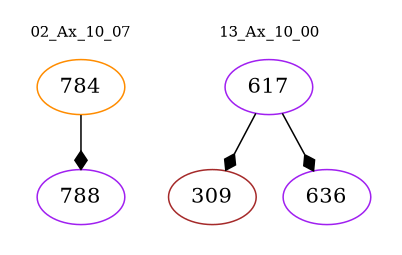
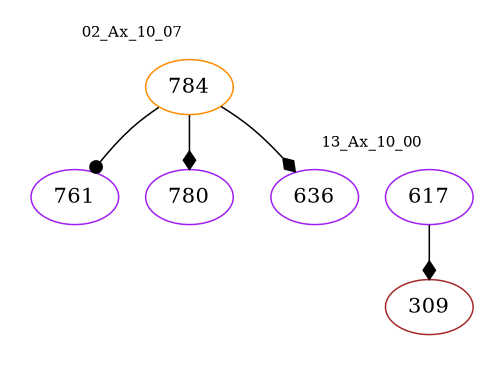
edge "617" -> "636": now "784" -> "636"
node "761": added
node "788": label "788" -> "780"
